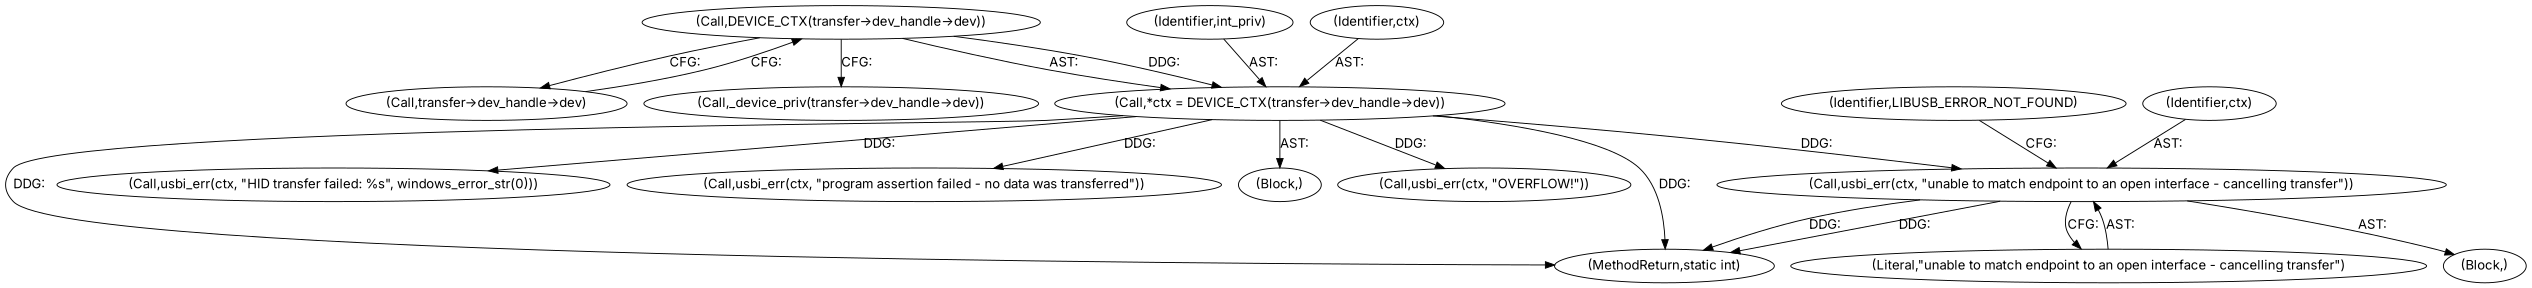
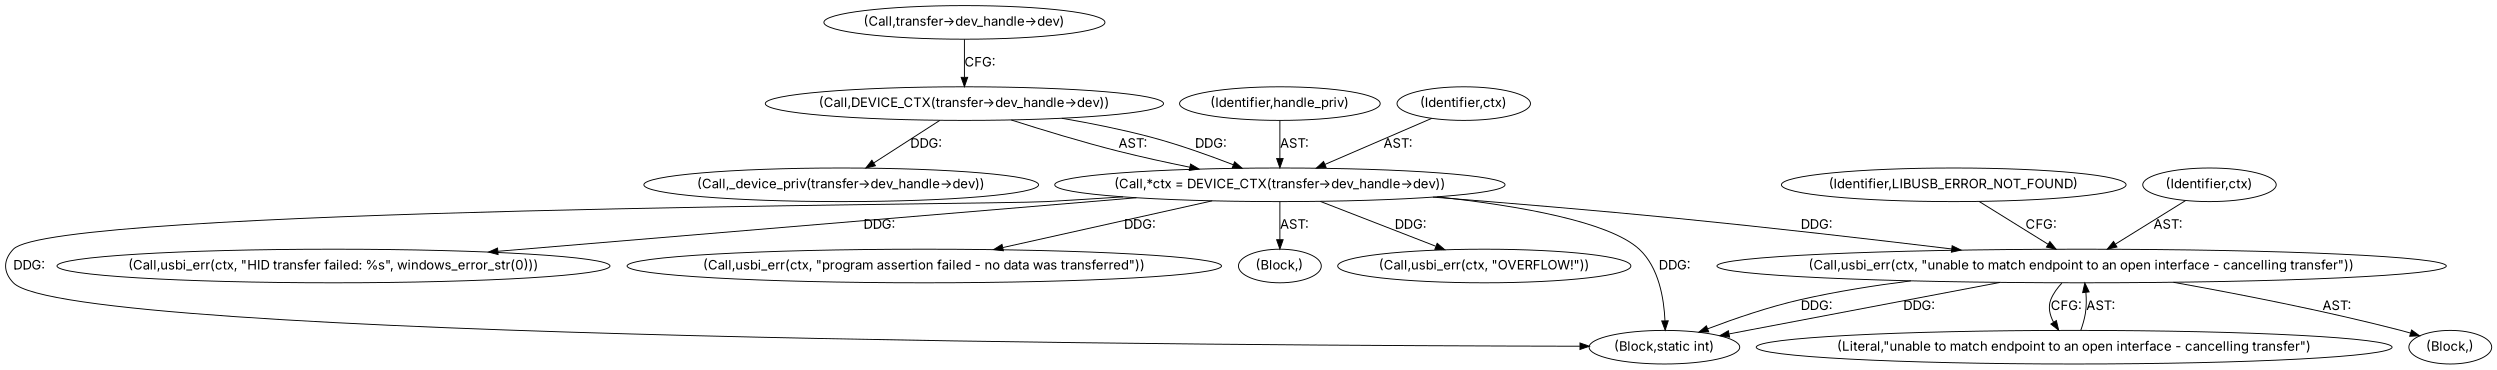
node "(Identifier,int_priv)": label "(Identifier,int_priv)" -> "(Identifier,handle_priv)"
edge "(Call,DEVICE_CTX(transfer->dev_handle->dev))" -> "(Call,transfer->dev_handle->dev)": removed, label "CFG:"
edge "(Call,DEVICE_CTX(transfer->dev_handle->dev))" -> "(Call,_device_priv(transfer->dev_handle->dev))": label "CFG: " -> "DDG: "
node "(MethodReturn,static int)": label "(MethodReturn,static int)" -> "(Block,static int)"
